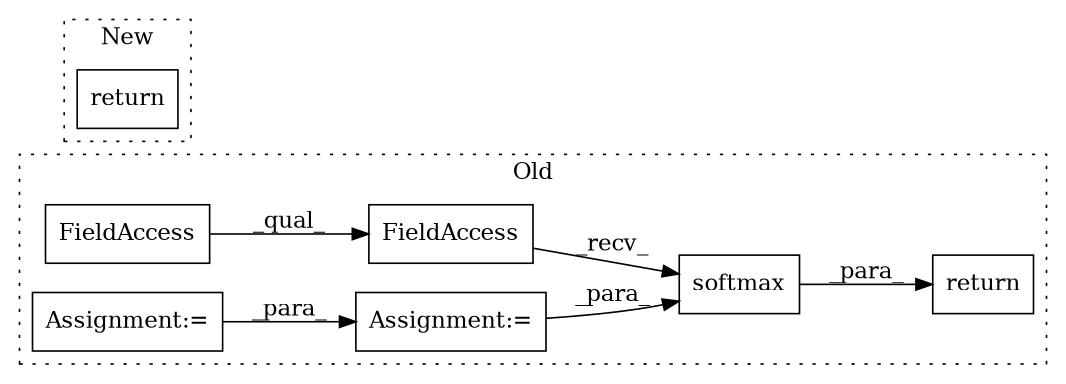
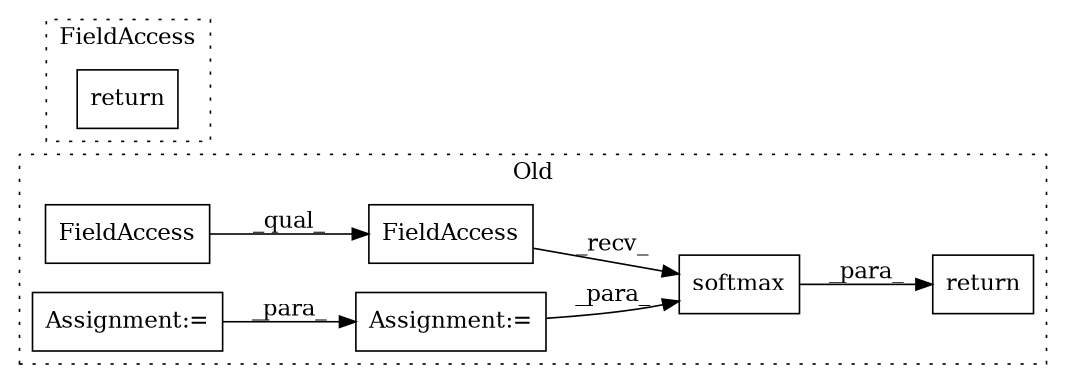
cluster "New": label "New" -> "FieldAccess"
